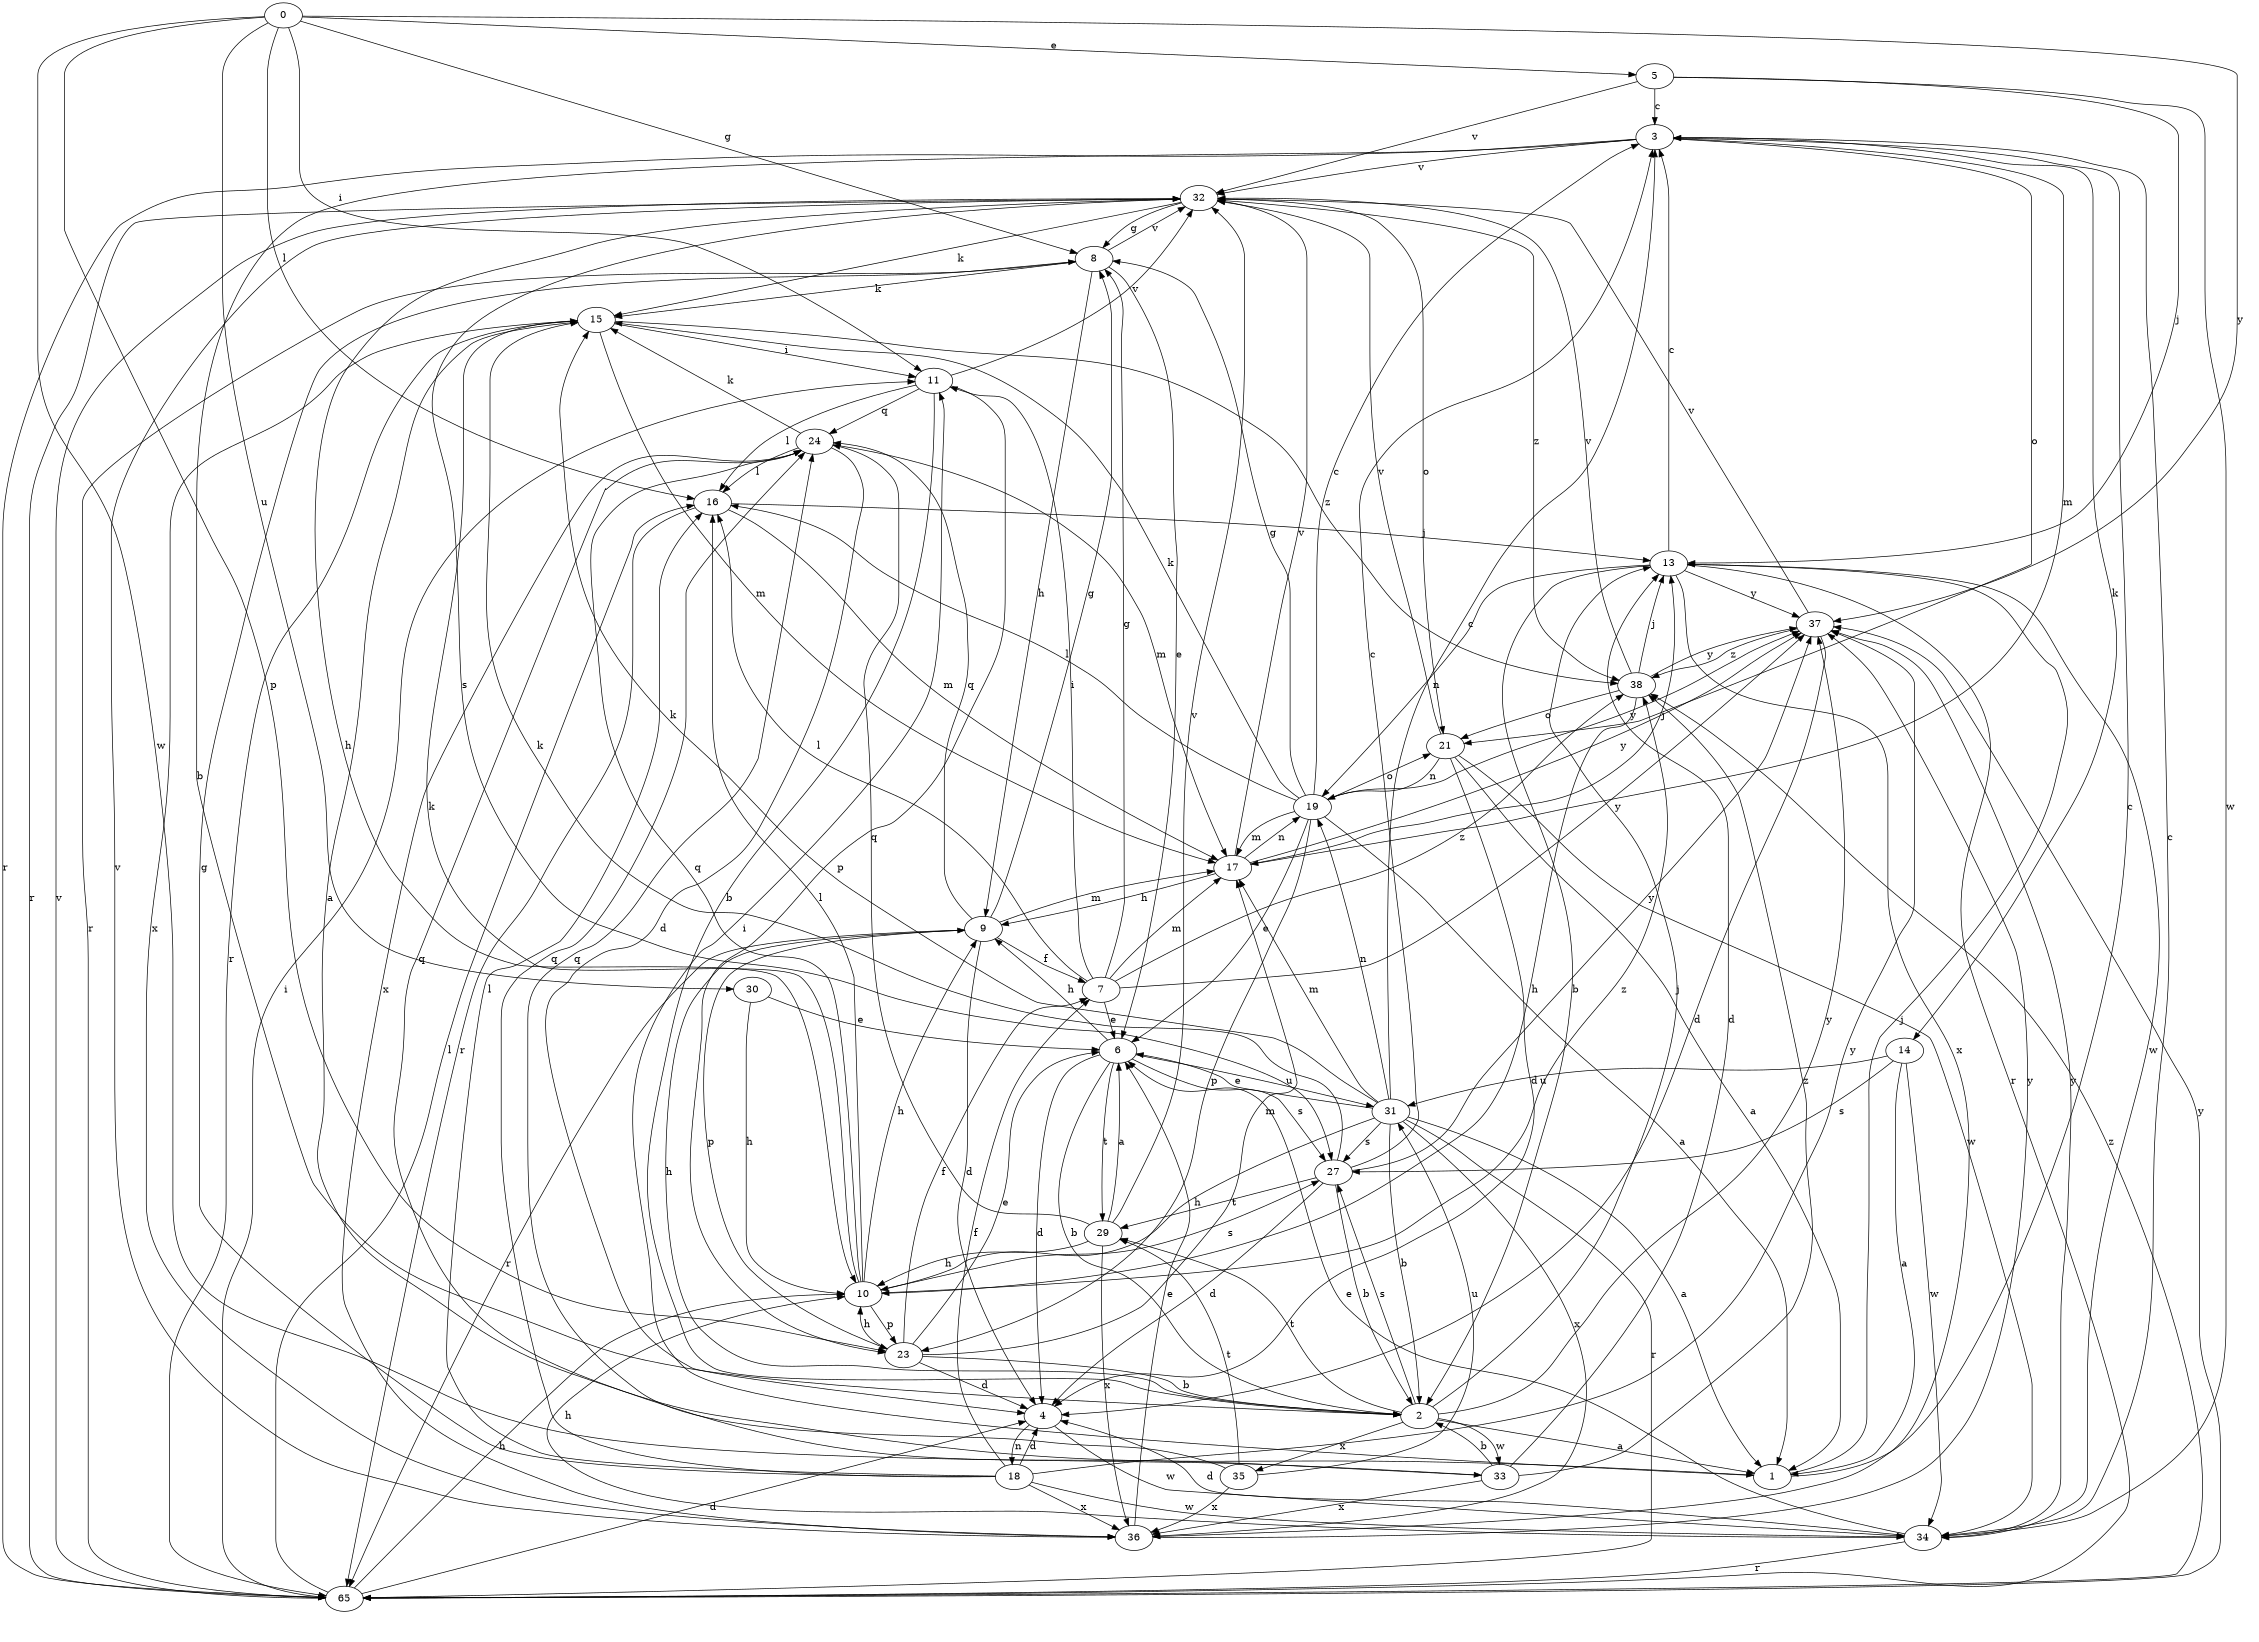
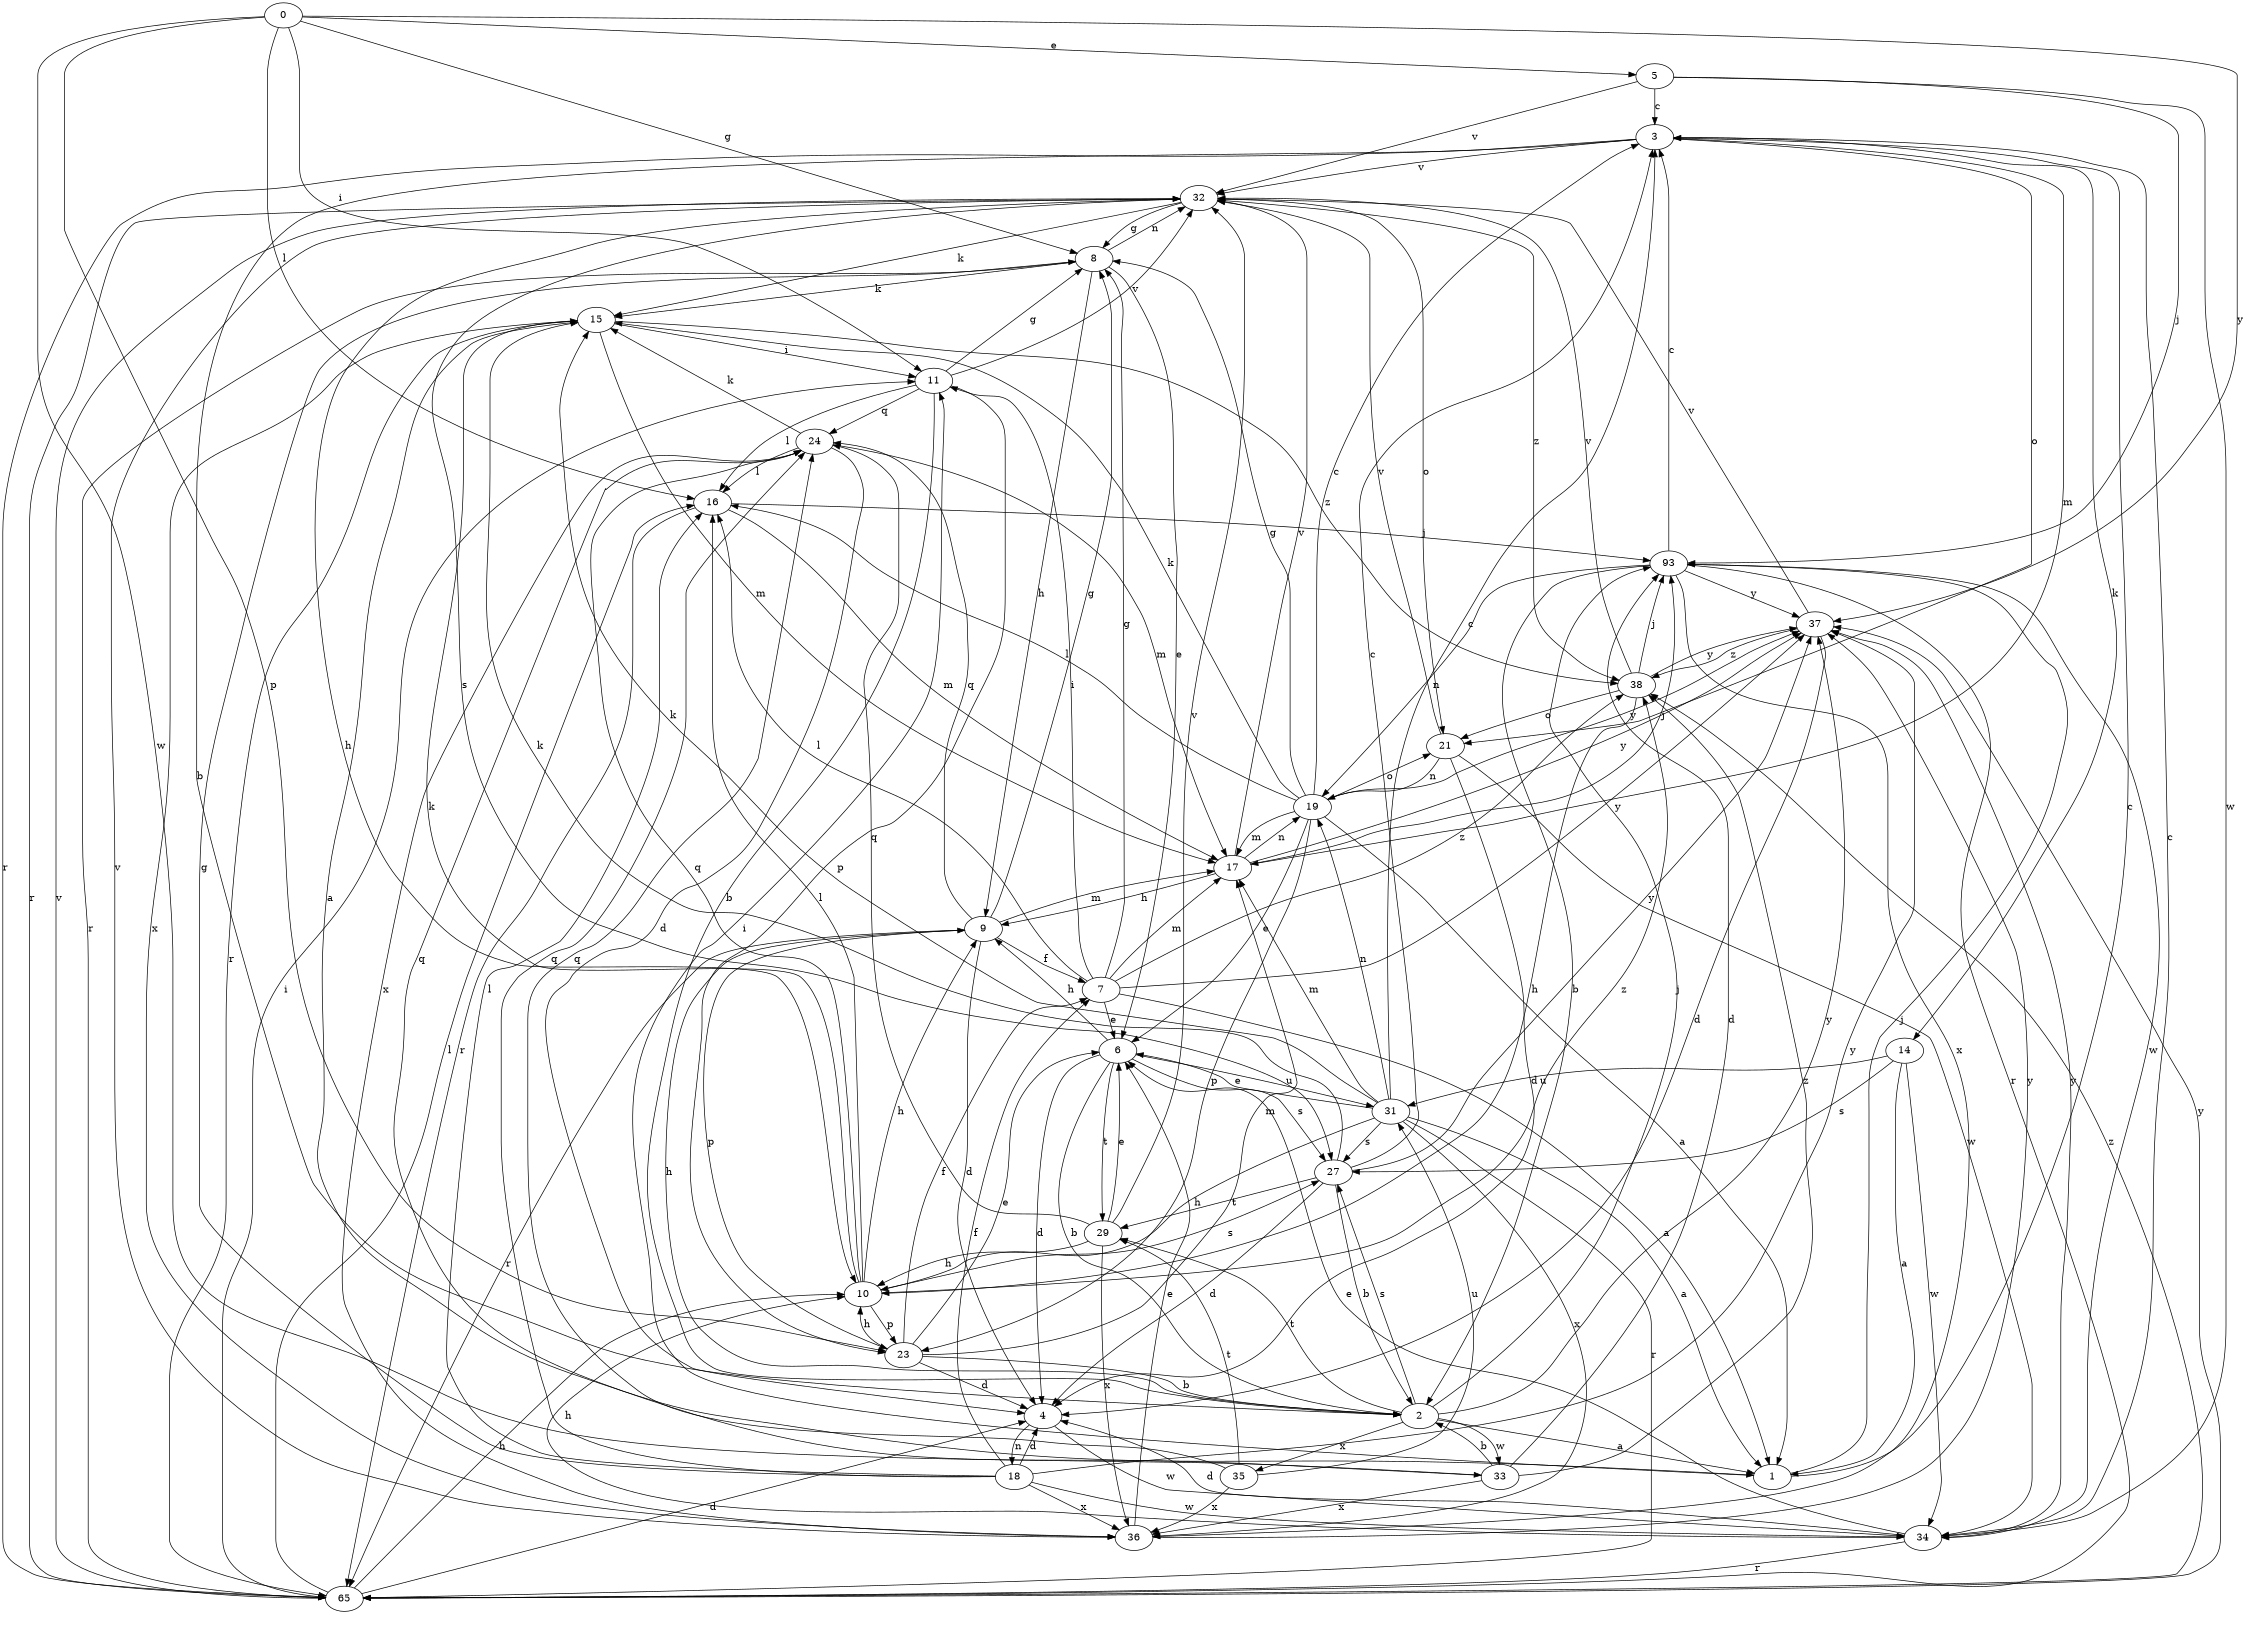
edge "8" -> "32": label "v" -> "n"
edge "11" -> "8": added, label "g"
node "13": label "13" -> "93"
node "30": removed
edge "21" -> "1": now "7" -> "1"
edge "29" -> "6": label "a" -> "e"
edge "31" -> "2": removed, label "b"
